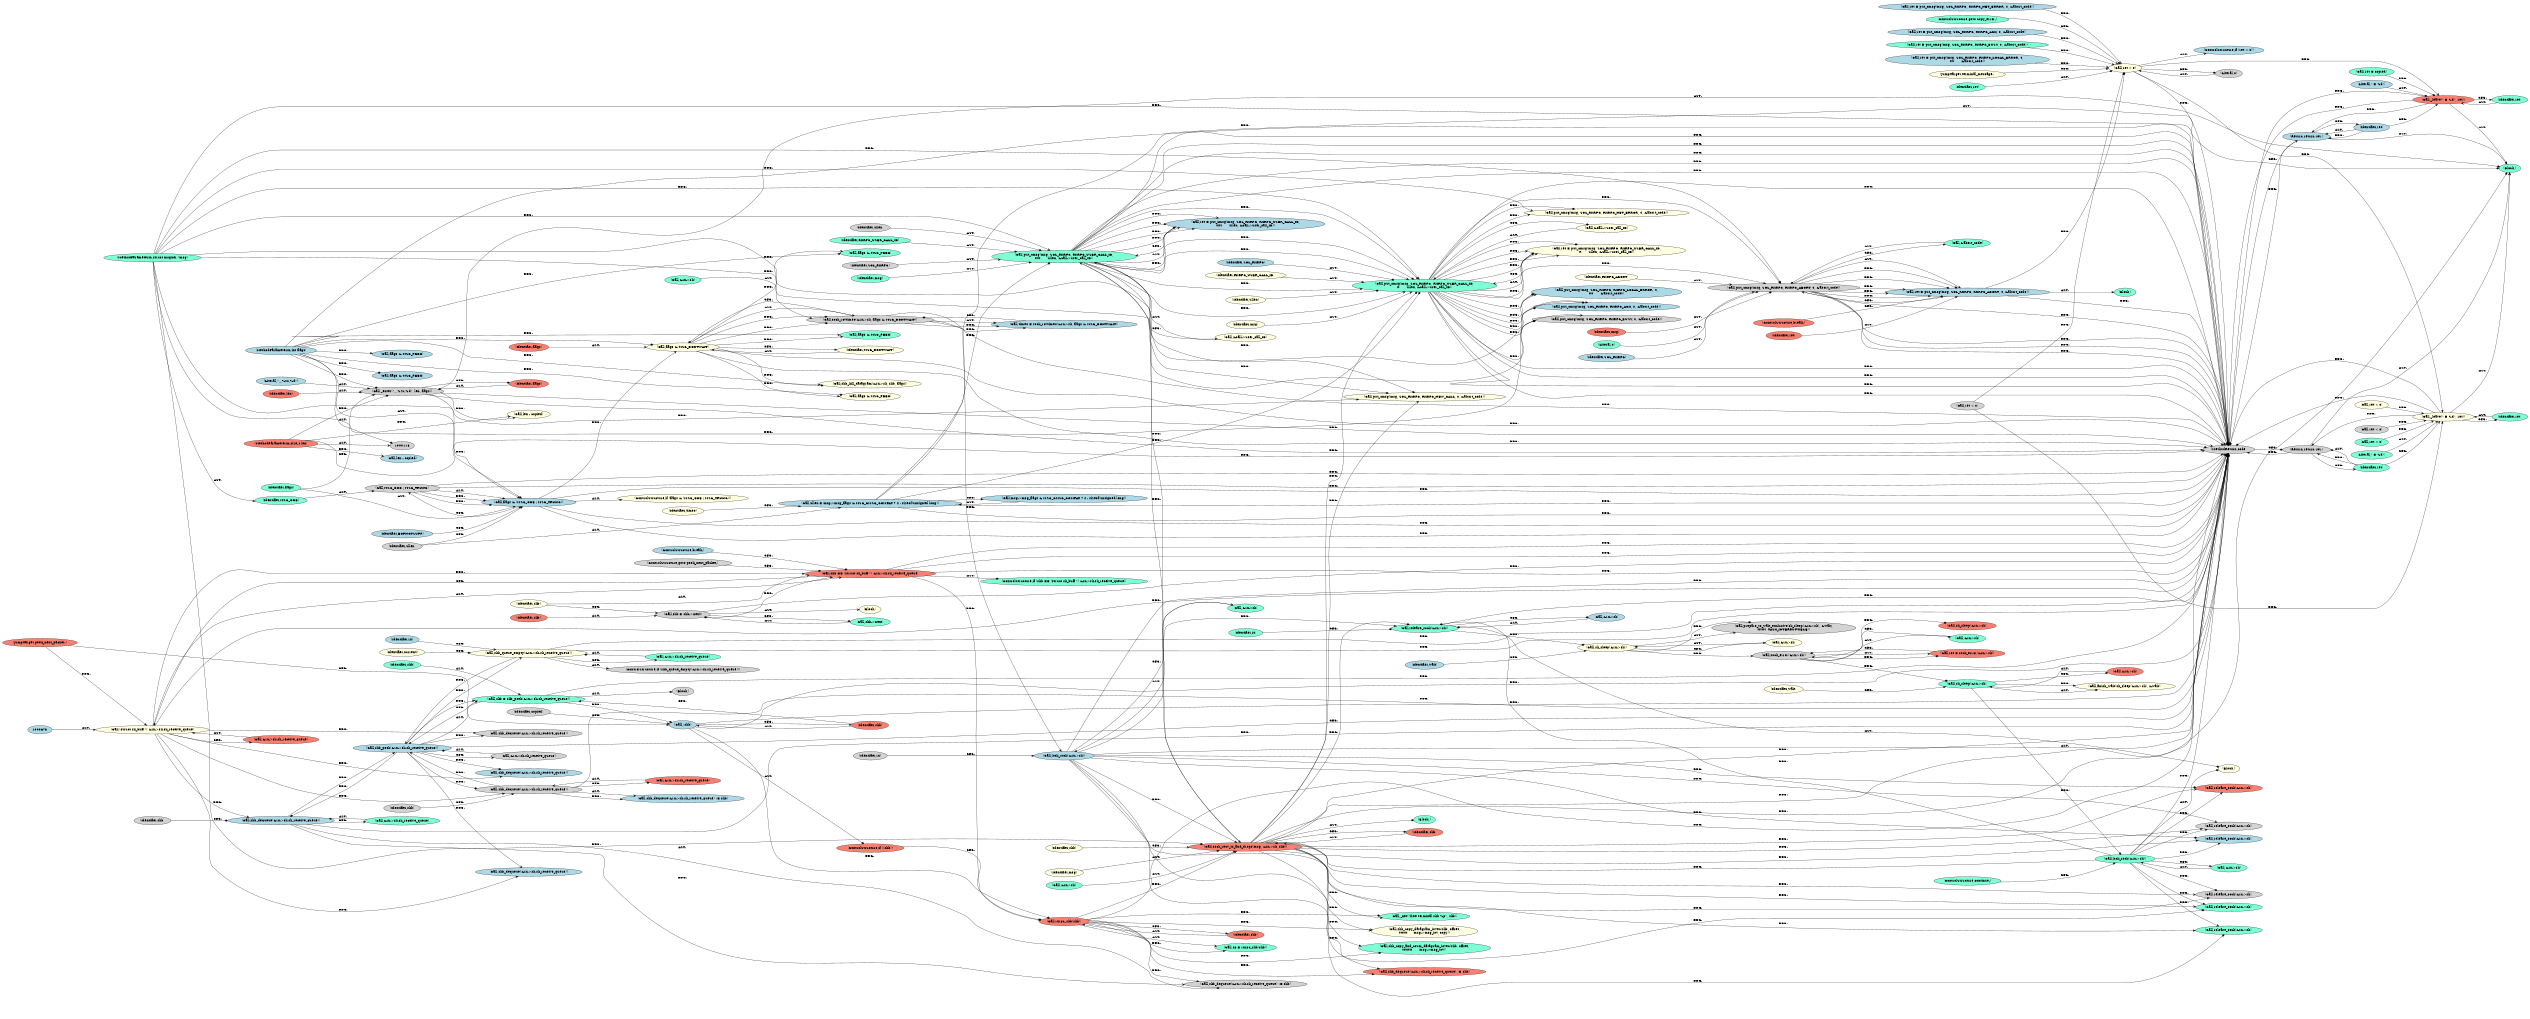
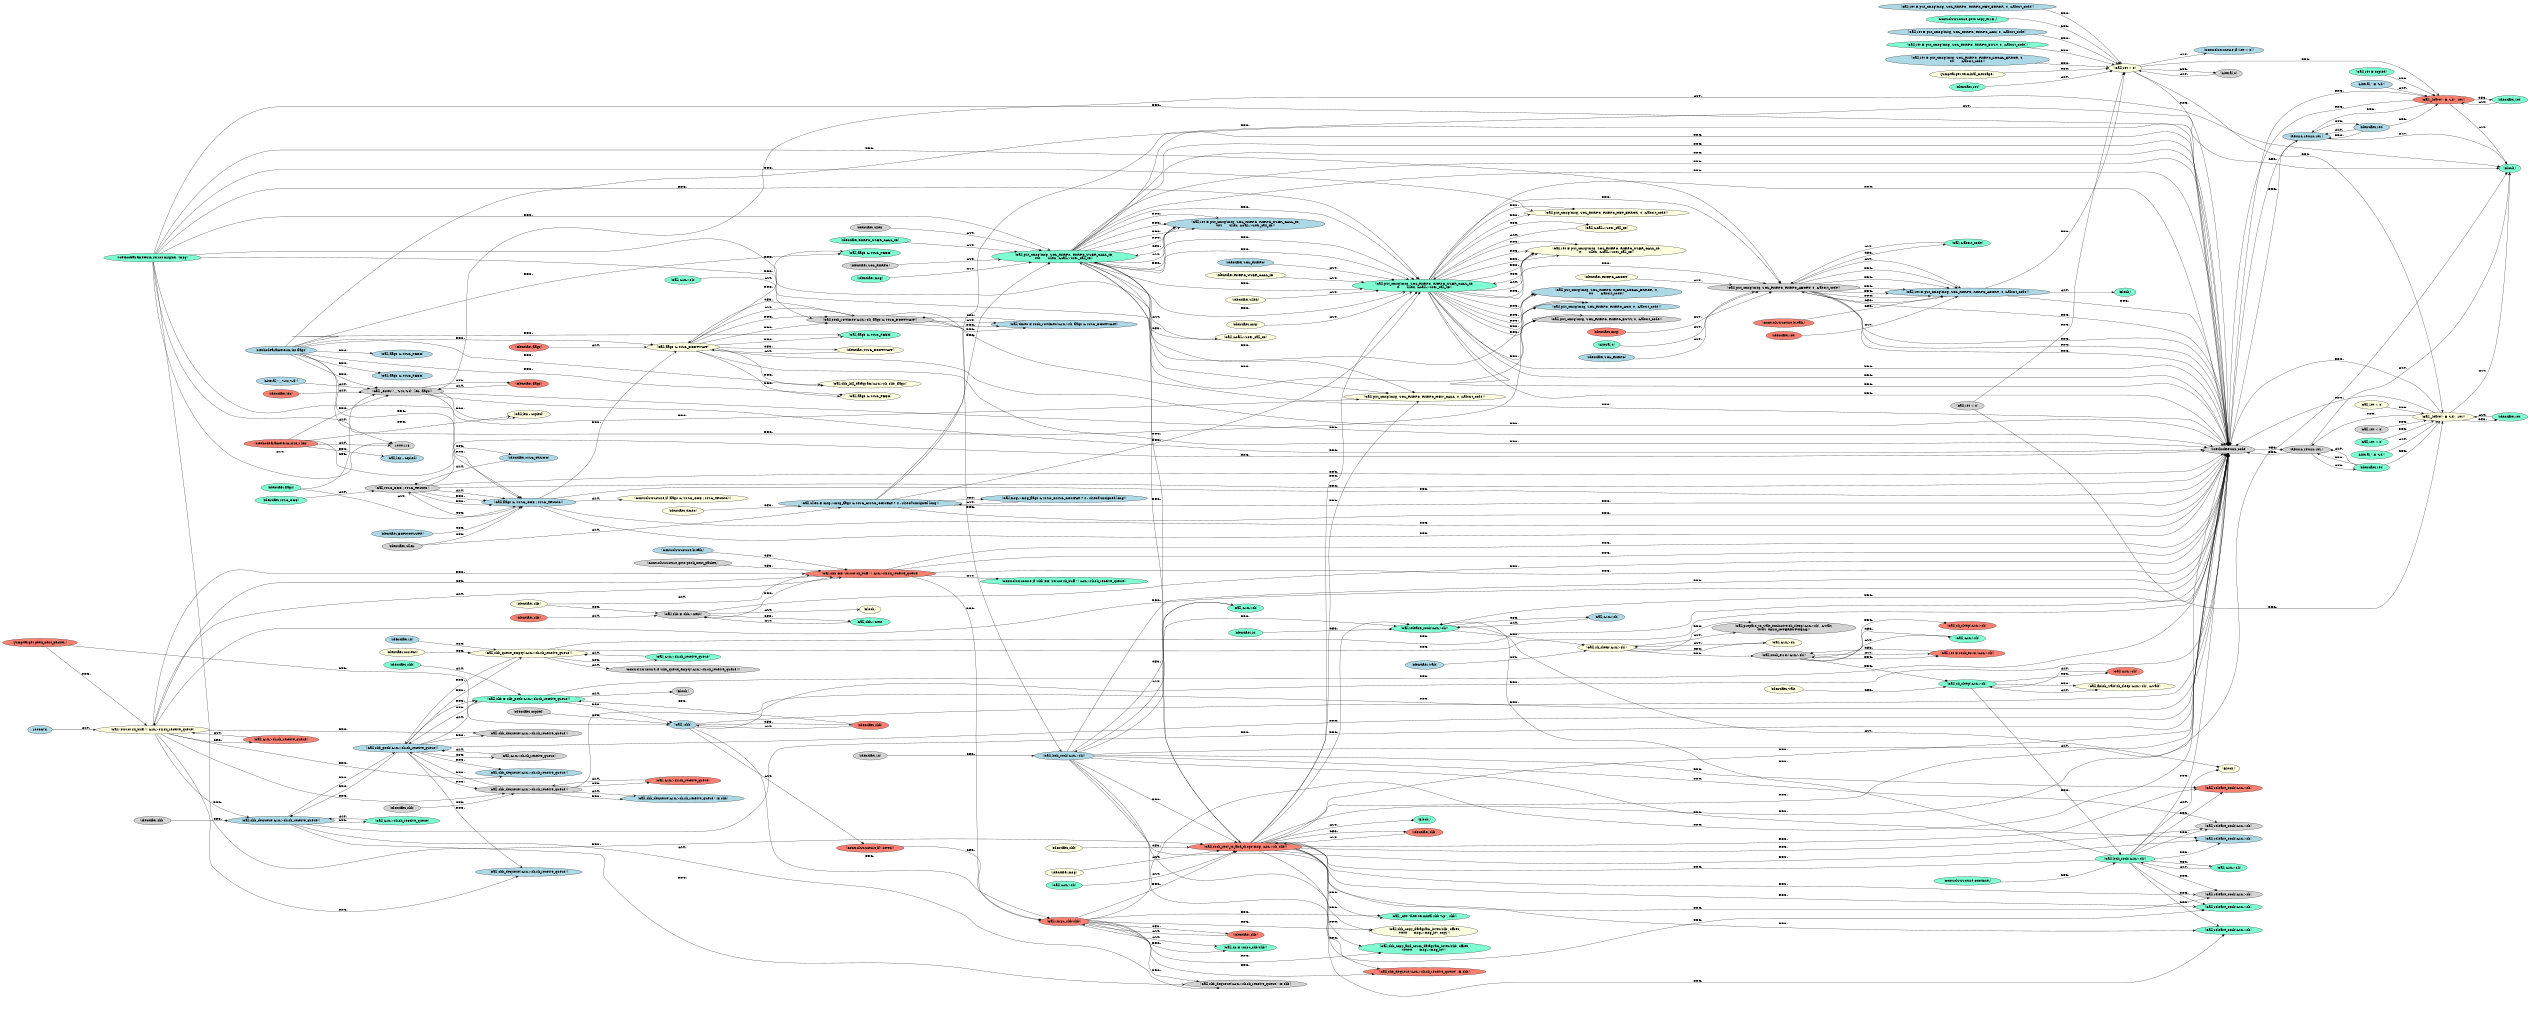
edge "(MethodParameterIn,struct msghdr *msg)" -> "(Identifier,MSG_OOB)": now "(MethodParameterIn,struct msghdr *msg)" -> "1000116"
edge "(MethodParameterIn,int flags)" -> "(Call,flags & (MSG_OOB | MSG_TRUNC))": label "AST: " -> "DDG: "
node "(Identifier,MSG_TRUNC)": added
edge "(Call,skb_peek(&rx->sk.sk_receive_queue))" -> "(MethodReturn,code)": label "CFG: " -> "DDG: "
node "(ControlStructure,if (!skb))": label "(ControlStructure,if (!skb))" -> "(ControlStructure,if (!iovec))"
